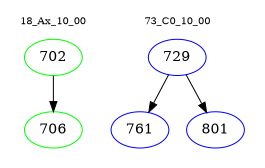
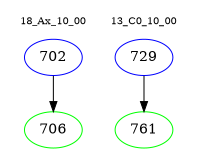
cluster "73_C0_10_00": label "73_C0_10_00" -> "13_C0_10_00"
node "702": color green -> blue
node "761": color blue -> green
node "801": removed
